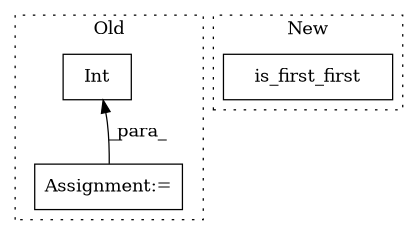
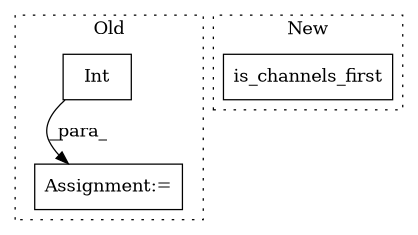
node "is_first_first": label "is_first_first" -> "is_channels_first"
edge "Assignment:=" -> "Int": reversed
